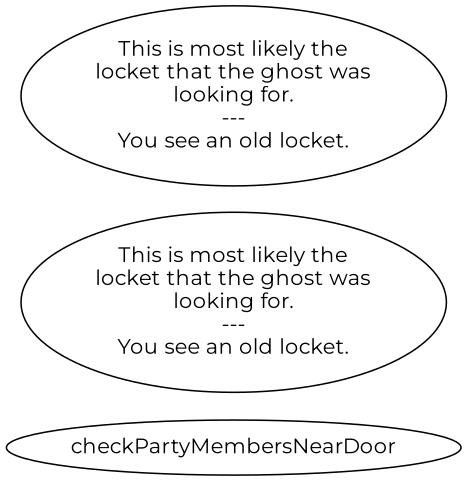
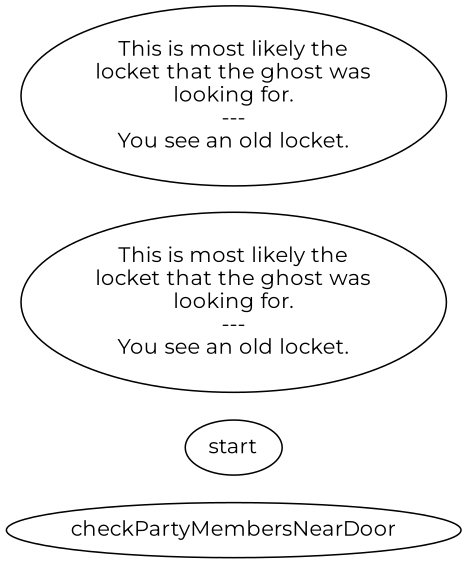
node "start": added
